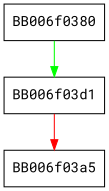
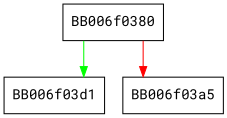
edge "BB006f03d1" -> "BB006f03a5": now "BB006f0380" -> "BB006f03a5"
